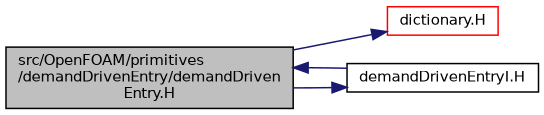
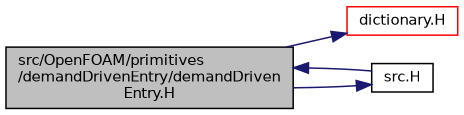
node "demandDrivenEntryI.H": label "demandDrivenEntryI.H" -> "src.H"
